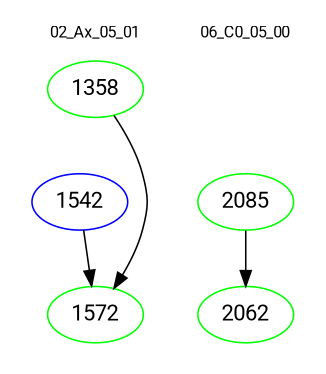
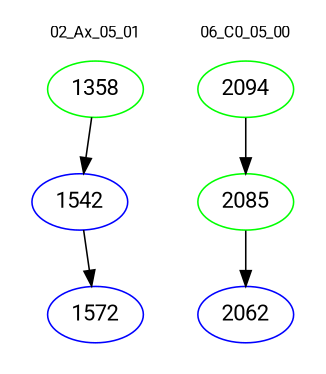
node "2094": added
edge "1358" -> "1572": now "1358" -> "1542"
node "1572": color green -> blue
node "2062": color green -> blue
